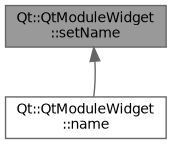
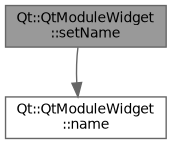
edge "Qt::QtModuleWidget ::name" -> "Qt::QtModuleWidget ::setName": reversed
